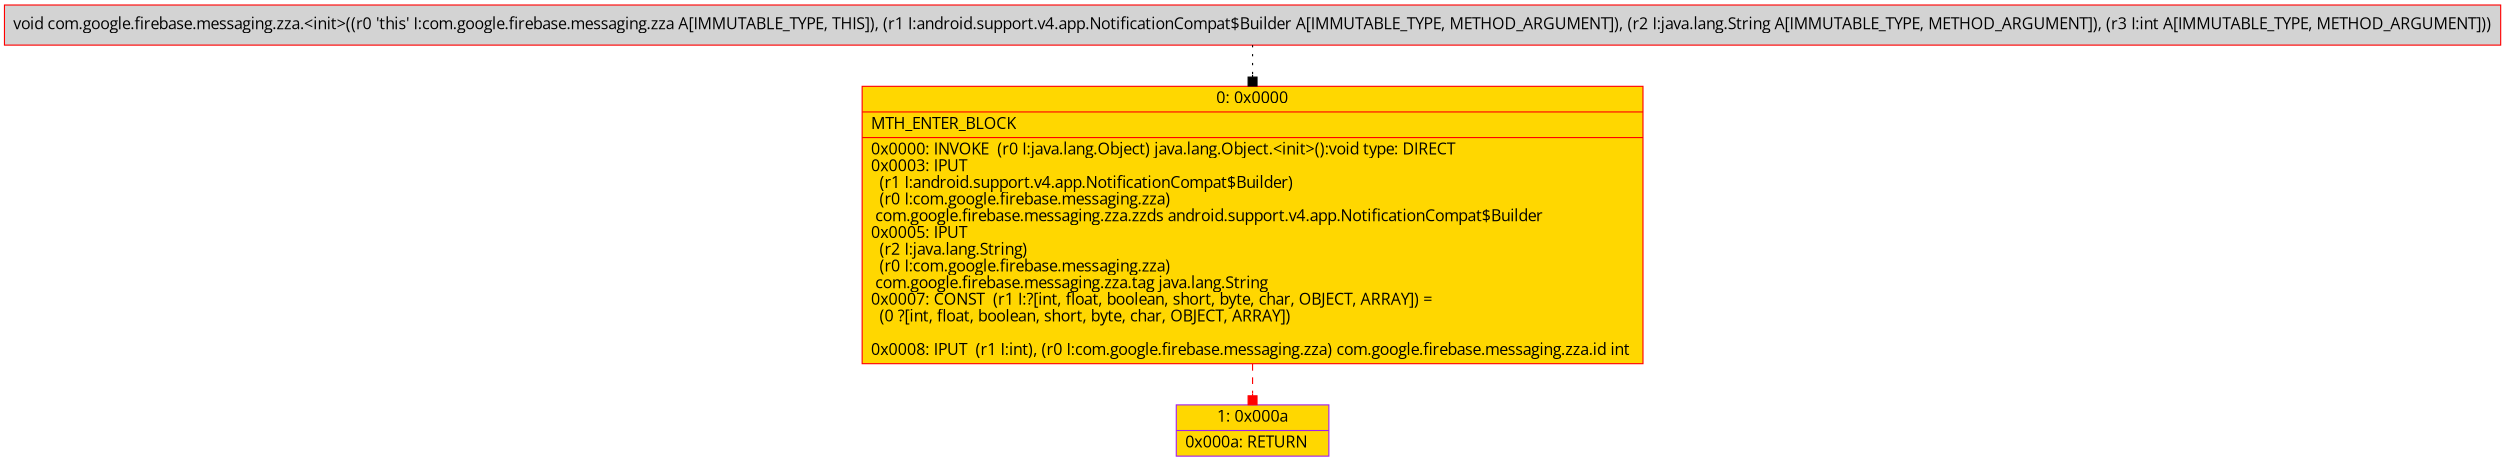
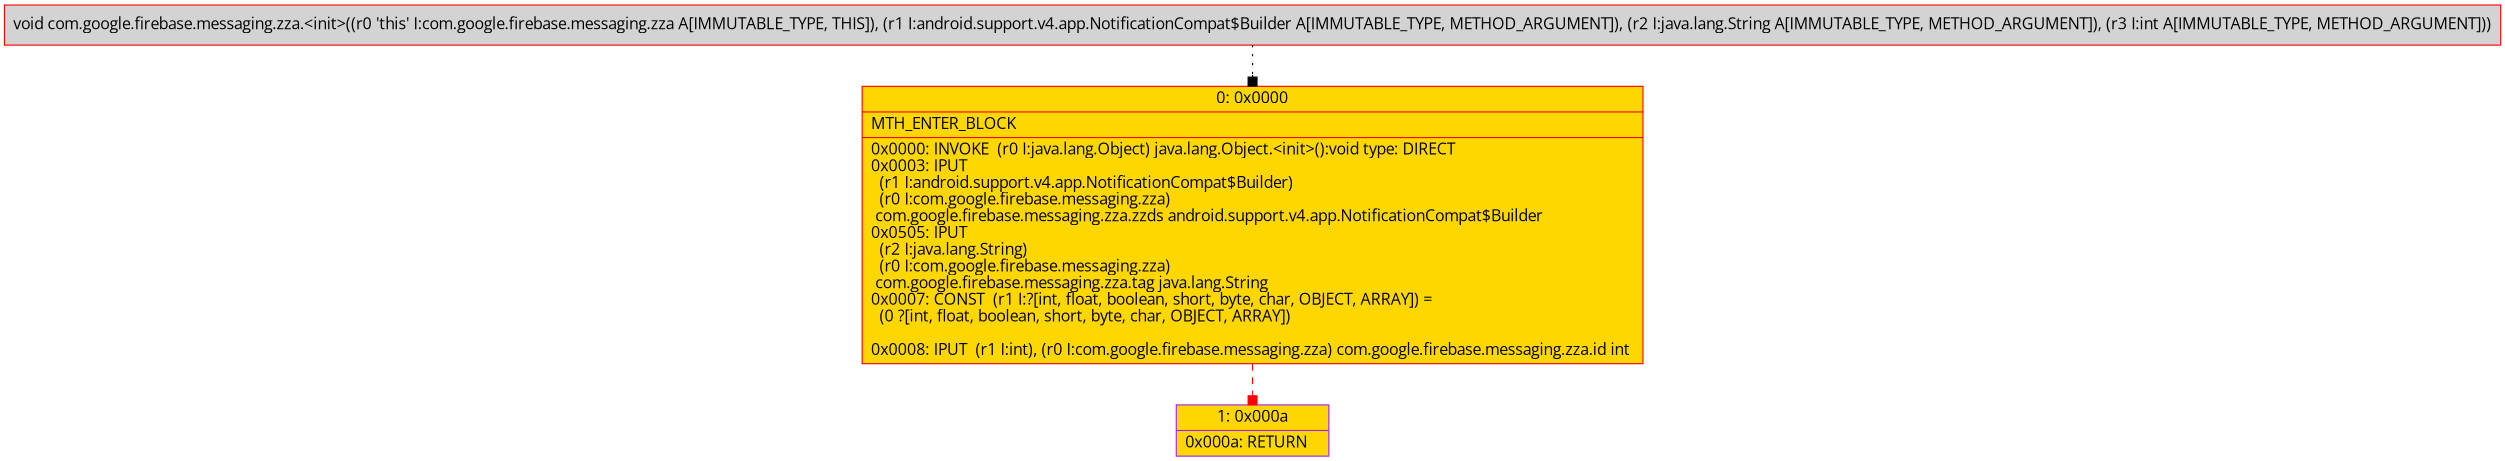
node "0: 0x0000": text "0x0005: IPUT" -> "0x0505: IPUT"
